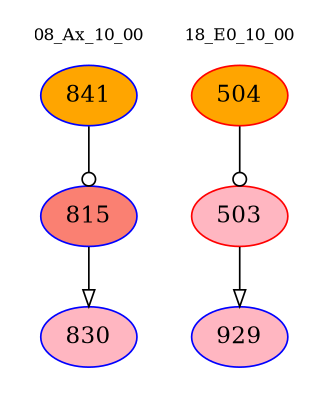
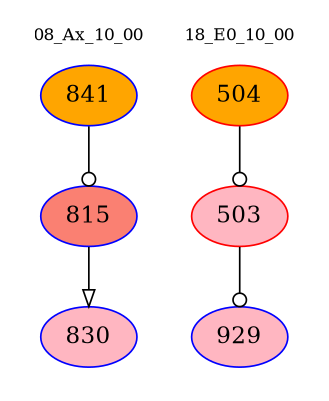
edge "503" -> "929": arrowhead onormal -> odot
